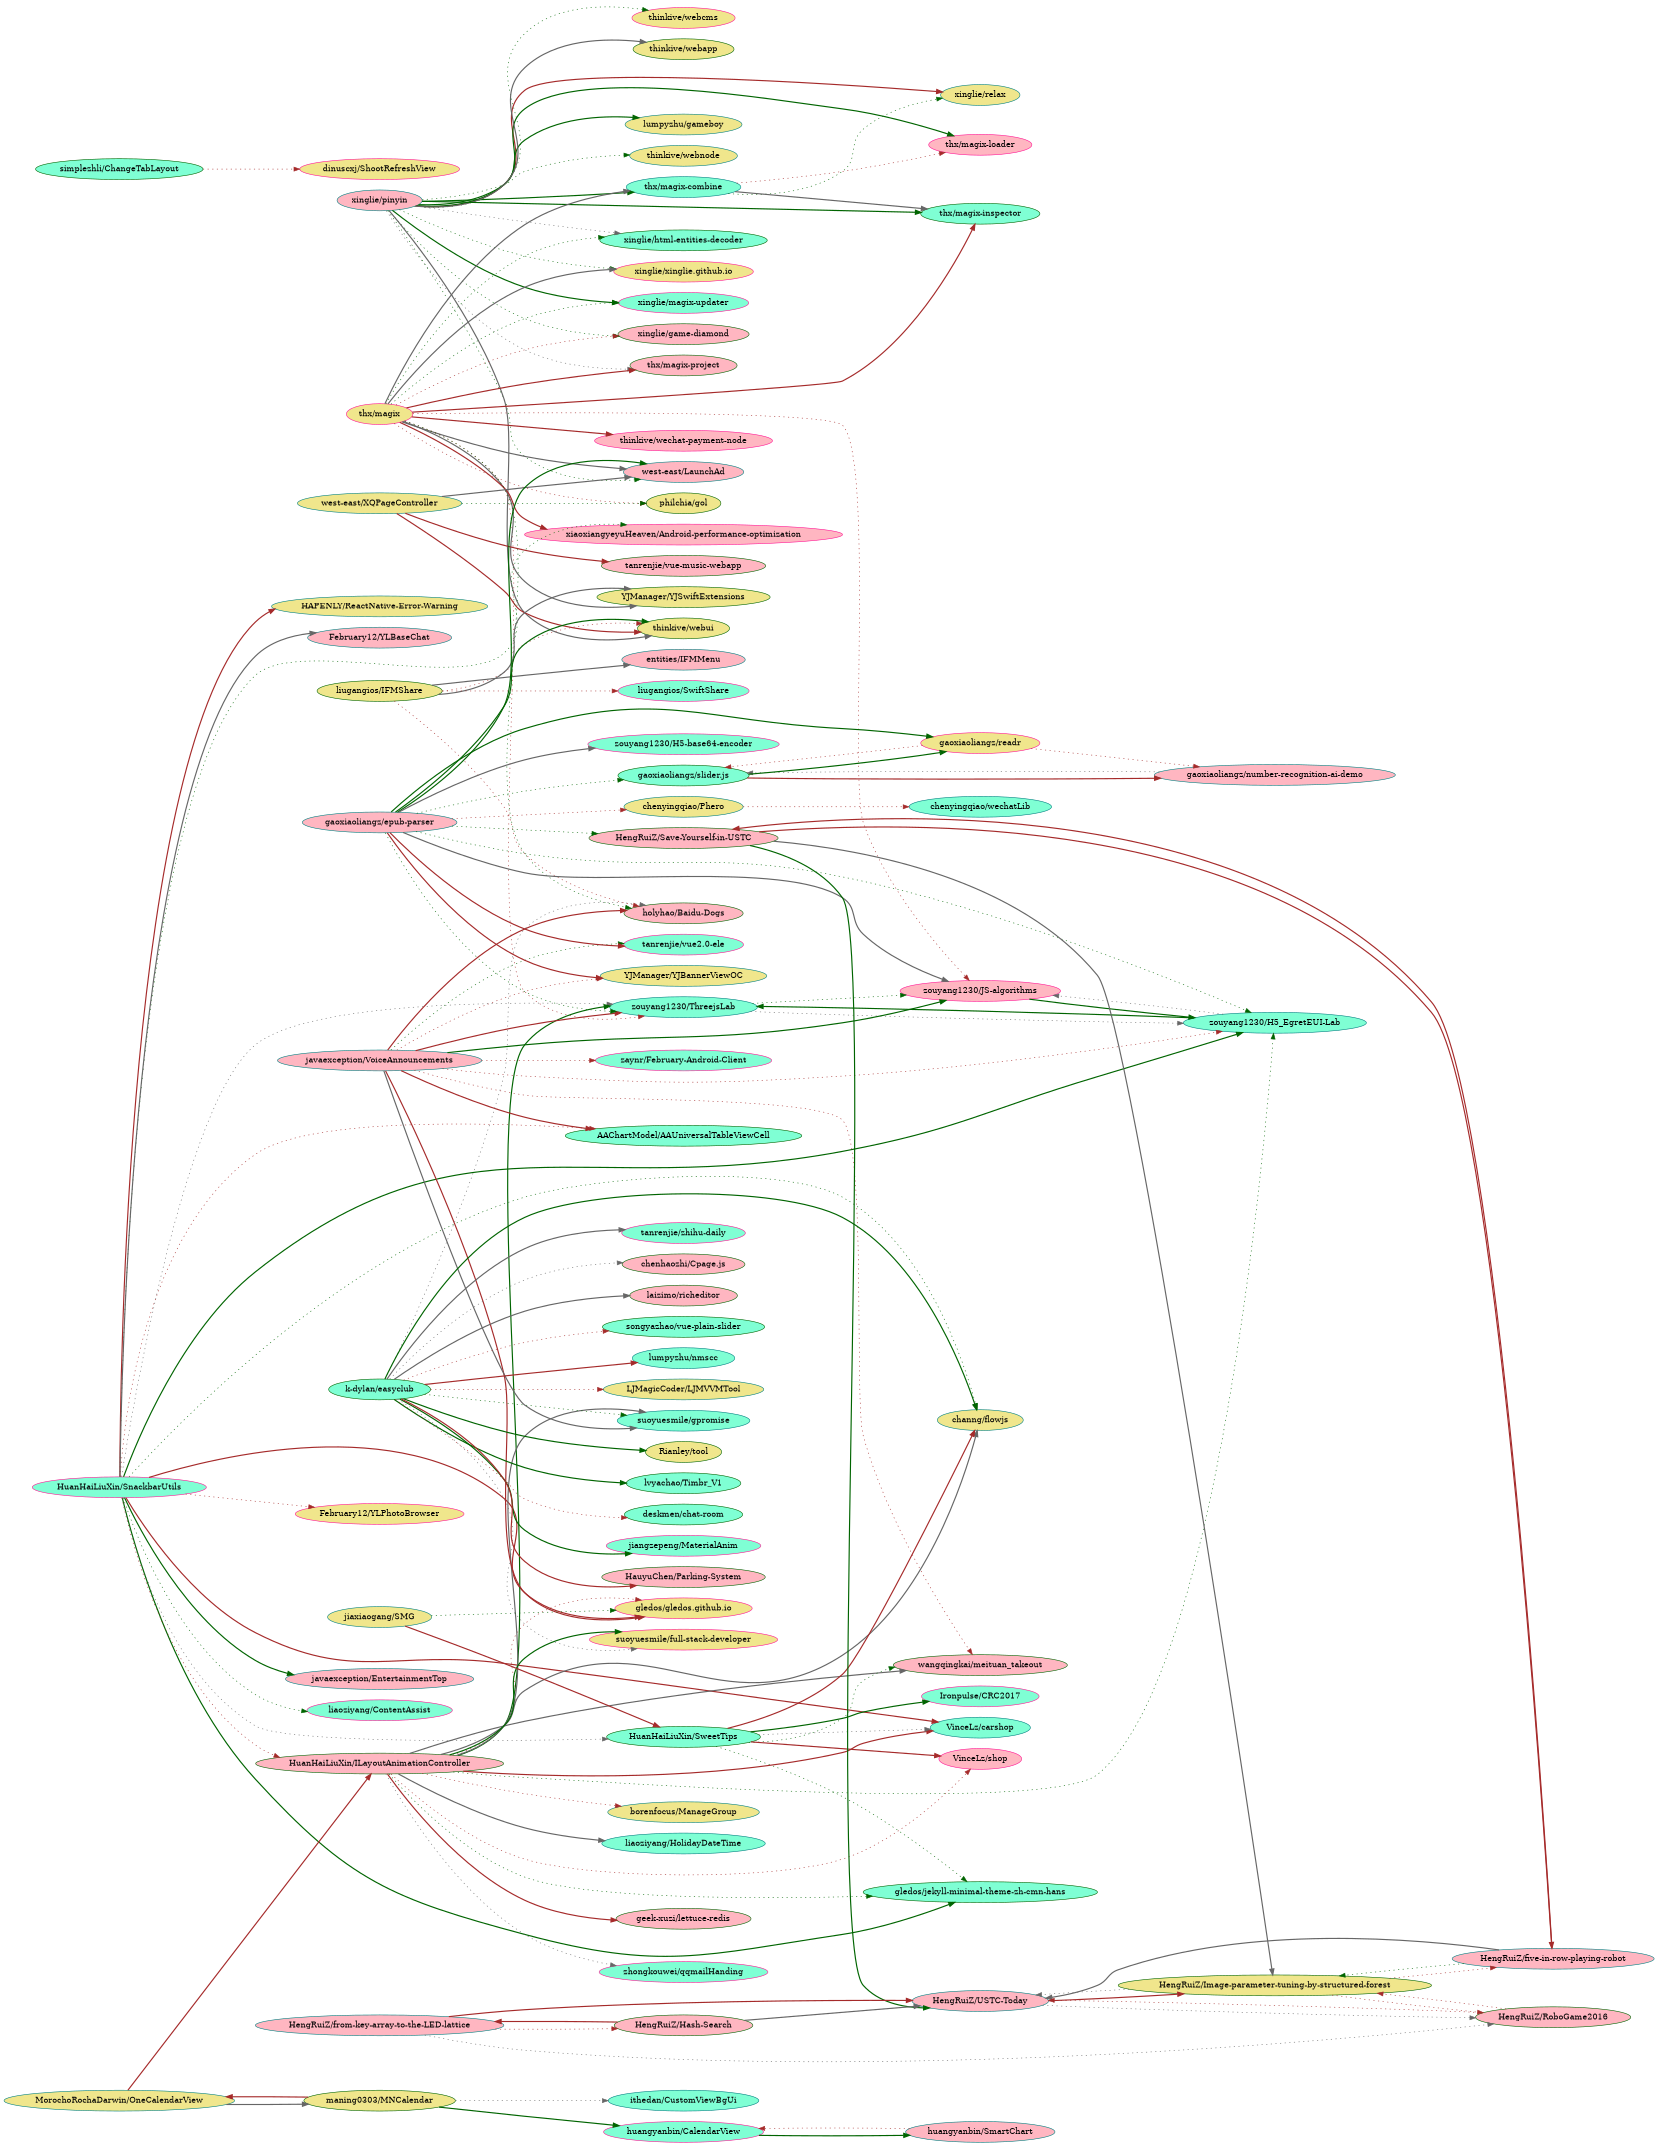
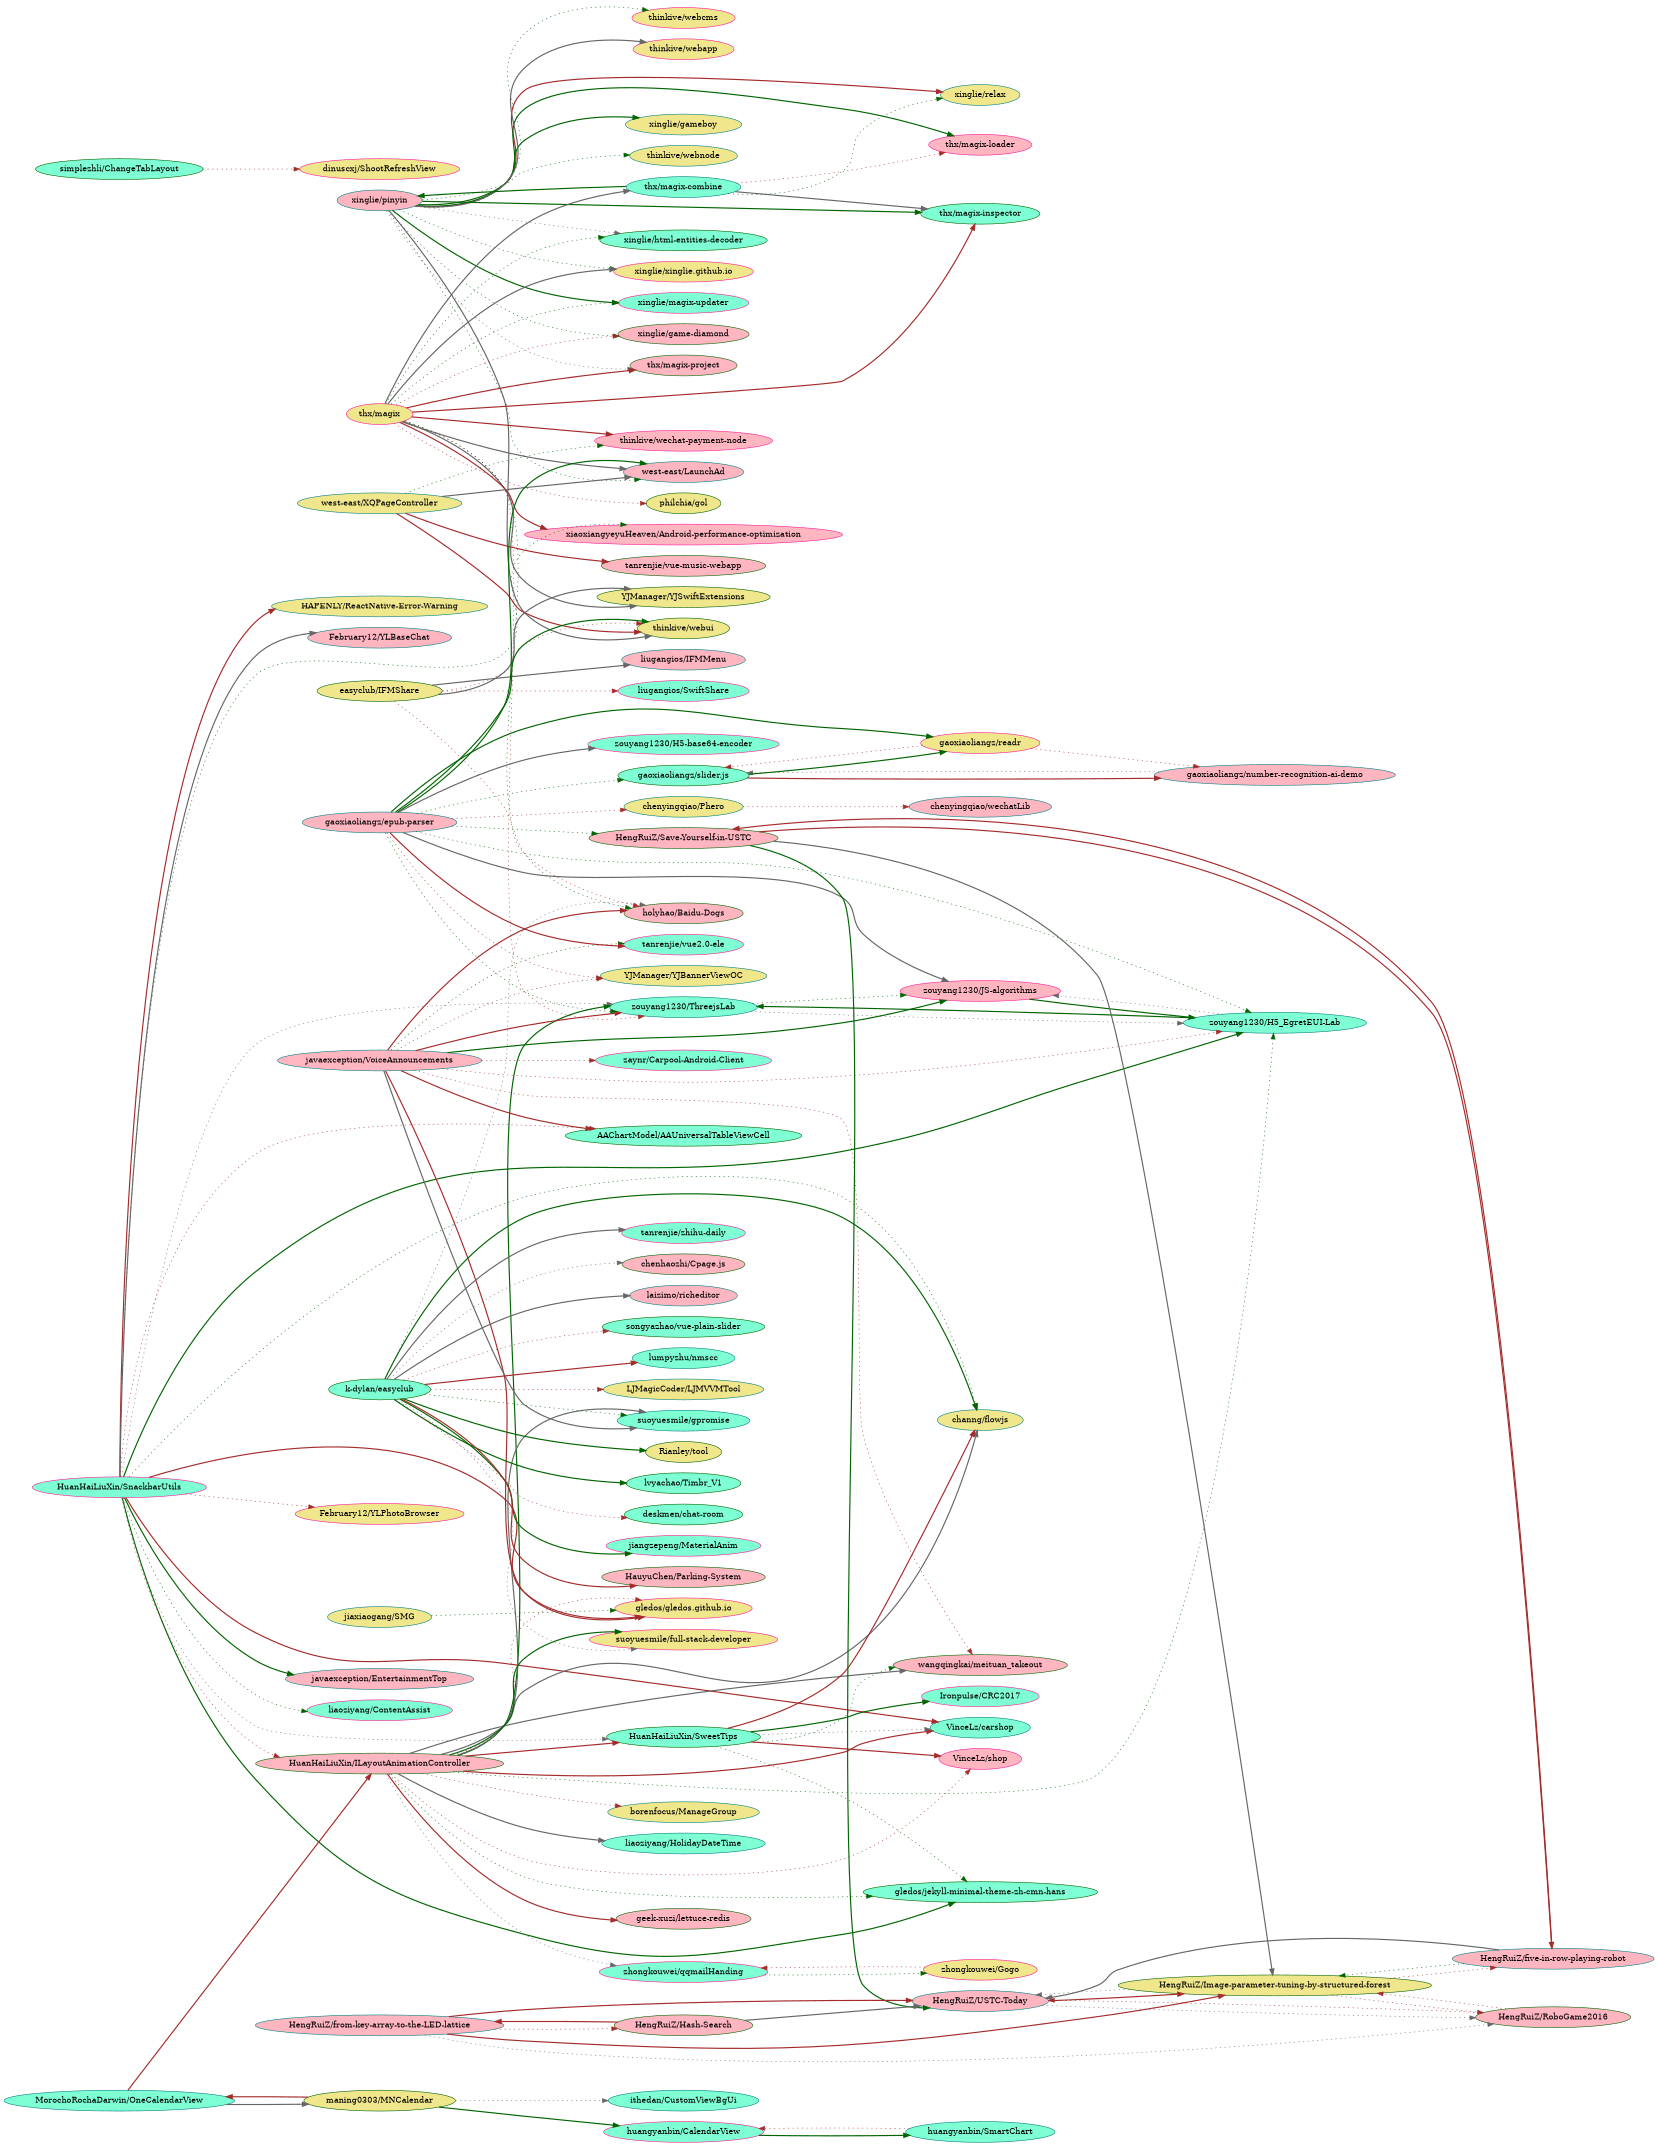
node "thinkive/webapp": color darkgreen -> deeppink
node "lumpyzhu/gameboy": label "lumpyzhu/gameboy" -> "xinglie/gameboy"
edge "xinglie/pinyin" -> "thx/magix-combine": reversed
edge "thx/magix" -> "zouyang1230/JS-algorithms": removed
edge "west-east/XQPageController" -> "philchia/gol": now "west-east/XQPageController" -> "thinkive/wechat-payment-node"
node "entities/IFMMenu": label "entities/IFMMenu" -> "liugangios/IFMMenu"
node "liugangios/IFMShare": label "liugangios/IFMShare" -> "easyclub/IFMShare"
node "chenyingqiao/wechatLib": fillcolor aquamarine -> lightpink
edge "gaoxiaoliangz/epub-parser" -> "YJManager/YJBannerViewOC": style bold -> dotted
node "zaynr/February-Android-Client": label "zaynr/February-Android-Client" -> "zaynr/Carpool-Android-Client"
node "laizimo/richeditor": color darkgreen -> teal
edge "jiaxiaogang/SMG" -> "HuanHaiLiuXin/SweetTips": now "HuanHaiLiuXin/ILayoutAnimationController" -> "HuanHaiLiuXin/SweetTips"
node "zhongkouwei/Gogo": added
edge "HengRuiZ/from-key-array-to-the-LED-lattice" -> "HengRuiZ/Image-parameter-tuning-by-structured-forest": added
node "MorochoRochaDarwin/OneCalendarView": fillcolor khaki -> aquamarine
node "huangyanbin/SmartChart": fillcolor lightpink -> aquamarine
